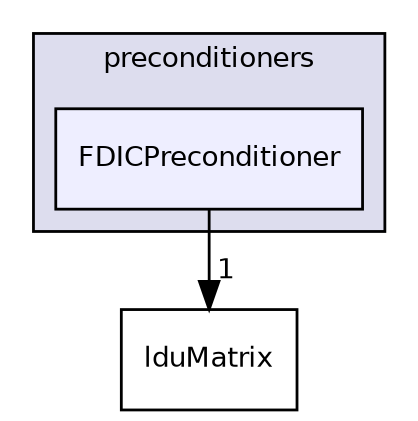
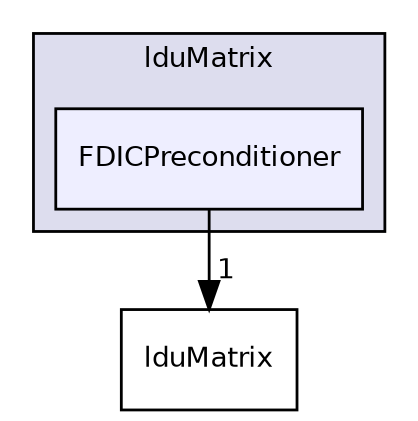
cluster "preconditioners": label "preconditioners" -> "lduMatrix"
